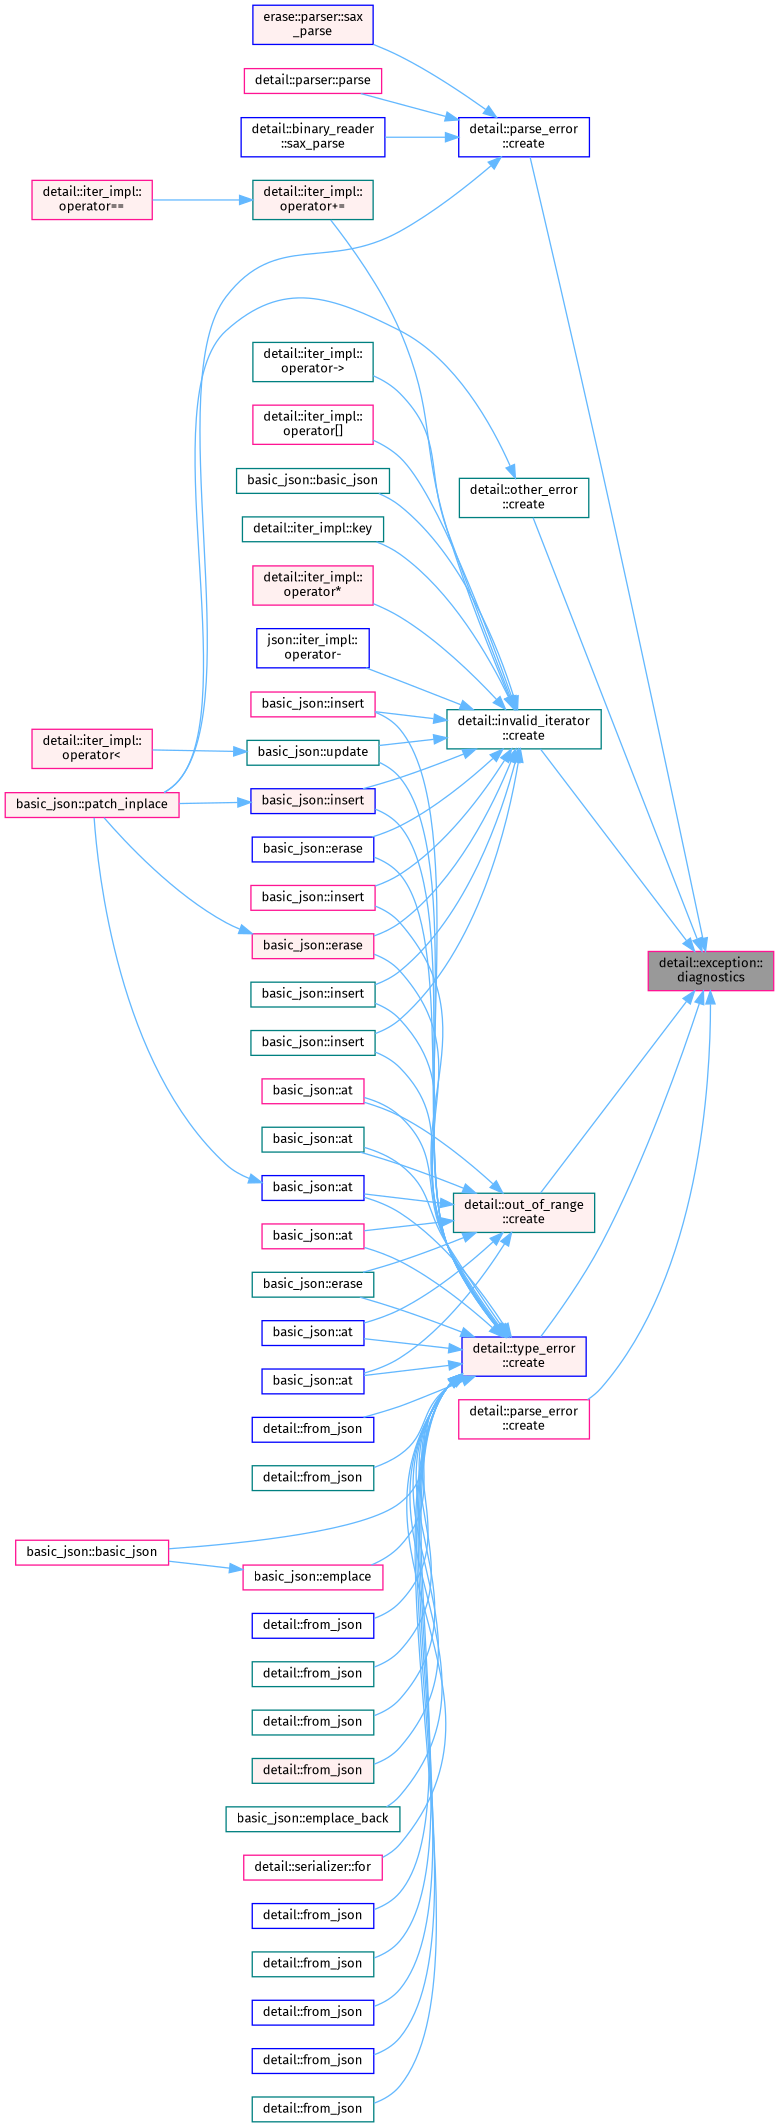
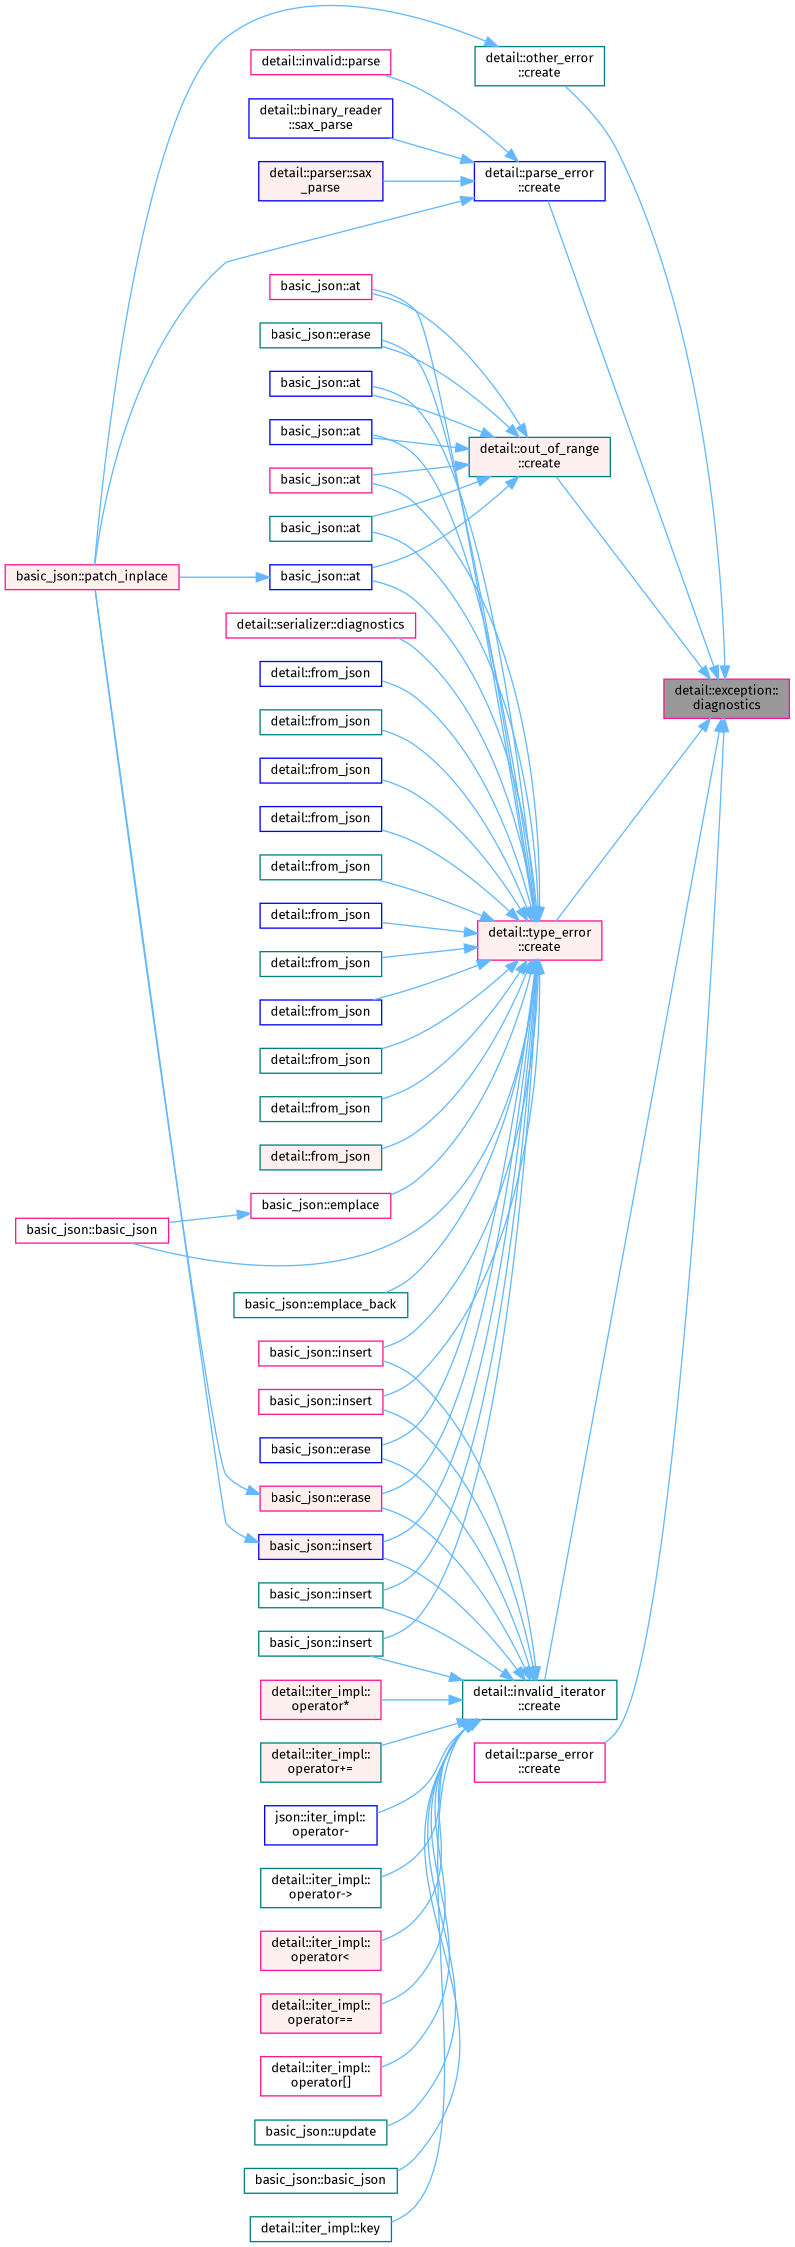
node "erase::parser::sax _parse": label "erase::parser::sax _parse" -> "detail::parser::sax _parse"
node "detail::parser::parse": label "detail::parser::parse" -> "detail::invalid::parse"
edge "detail::iter_impl:: operator==" -> "detail::iter_impl:: operator+=": now "detail::iter_impl:: operator==" -> "detail::invalid_iterator ::create"
edge "detail::iter_impl:: operator<" -> "basic_json::update": now "detail::iter_impl:: operator<" -> "detail::invalid_iterator ::create"
edge "basic_json::update" -> "detail::type_error ::create": removed
node "detail::type_error ::create": color blue -> deeppink
node "detail::serializer::for": label "detail::serializer::for" -> "detail::serializer::diagnostics"
